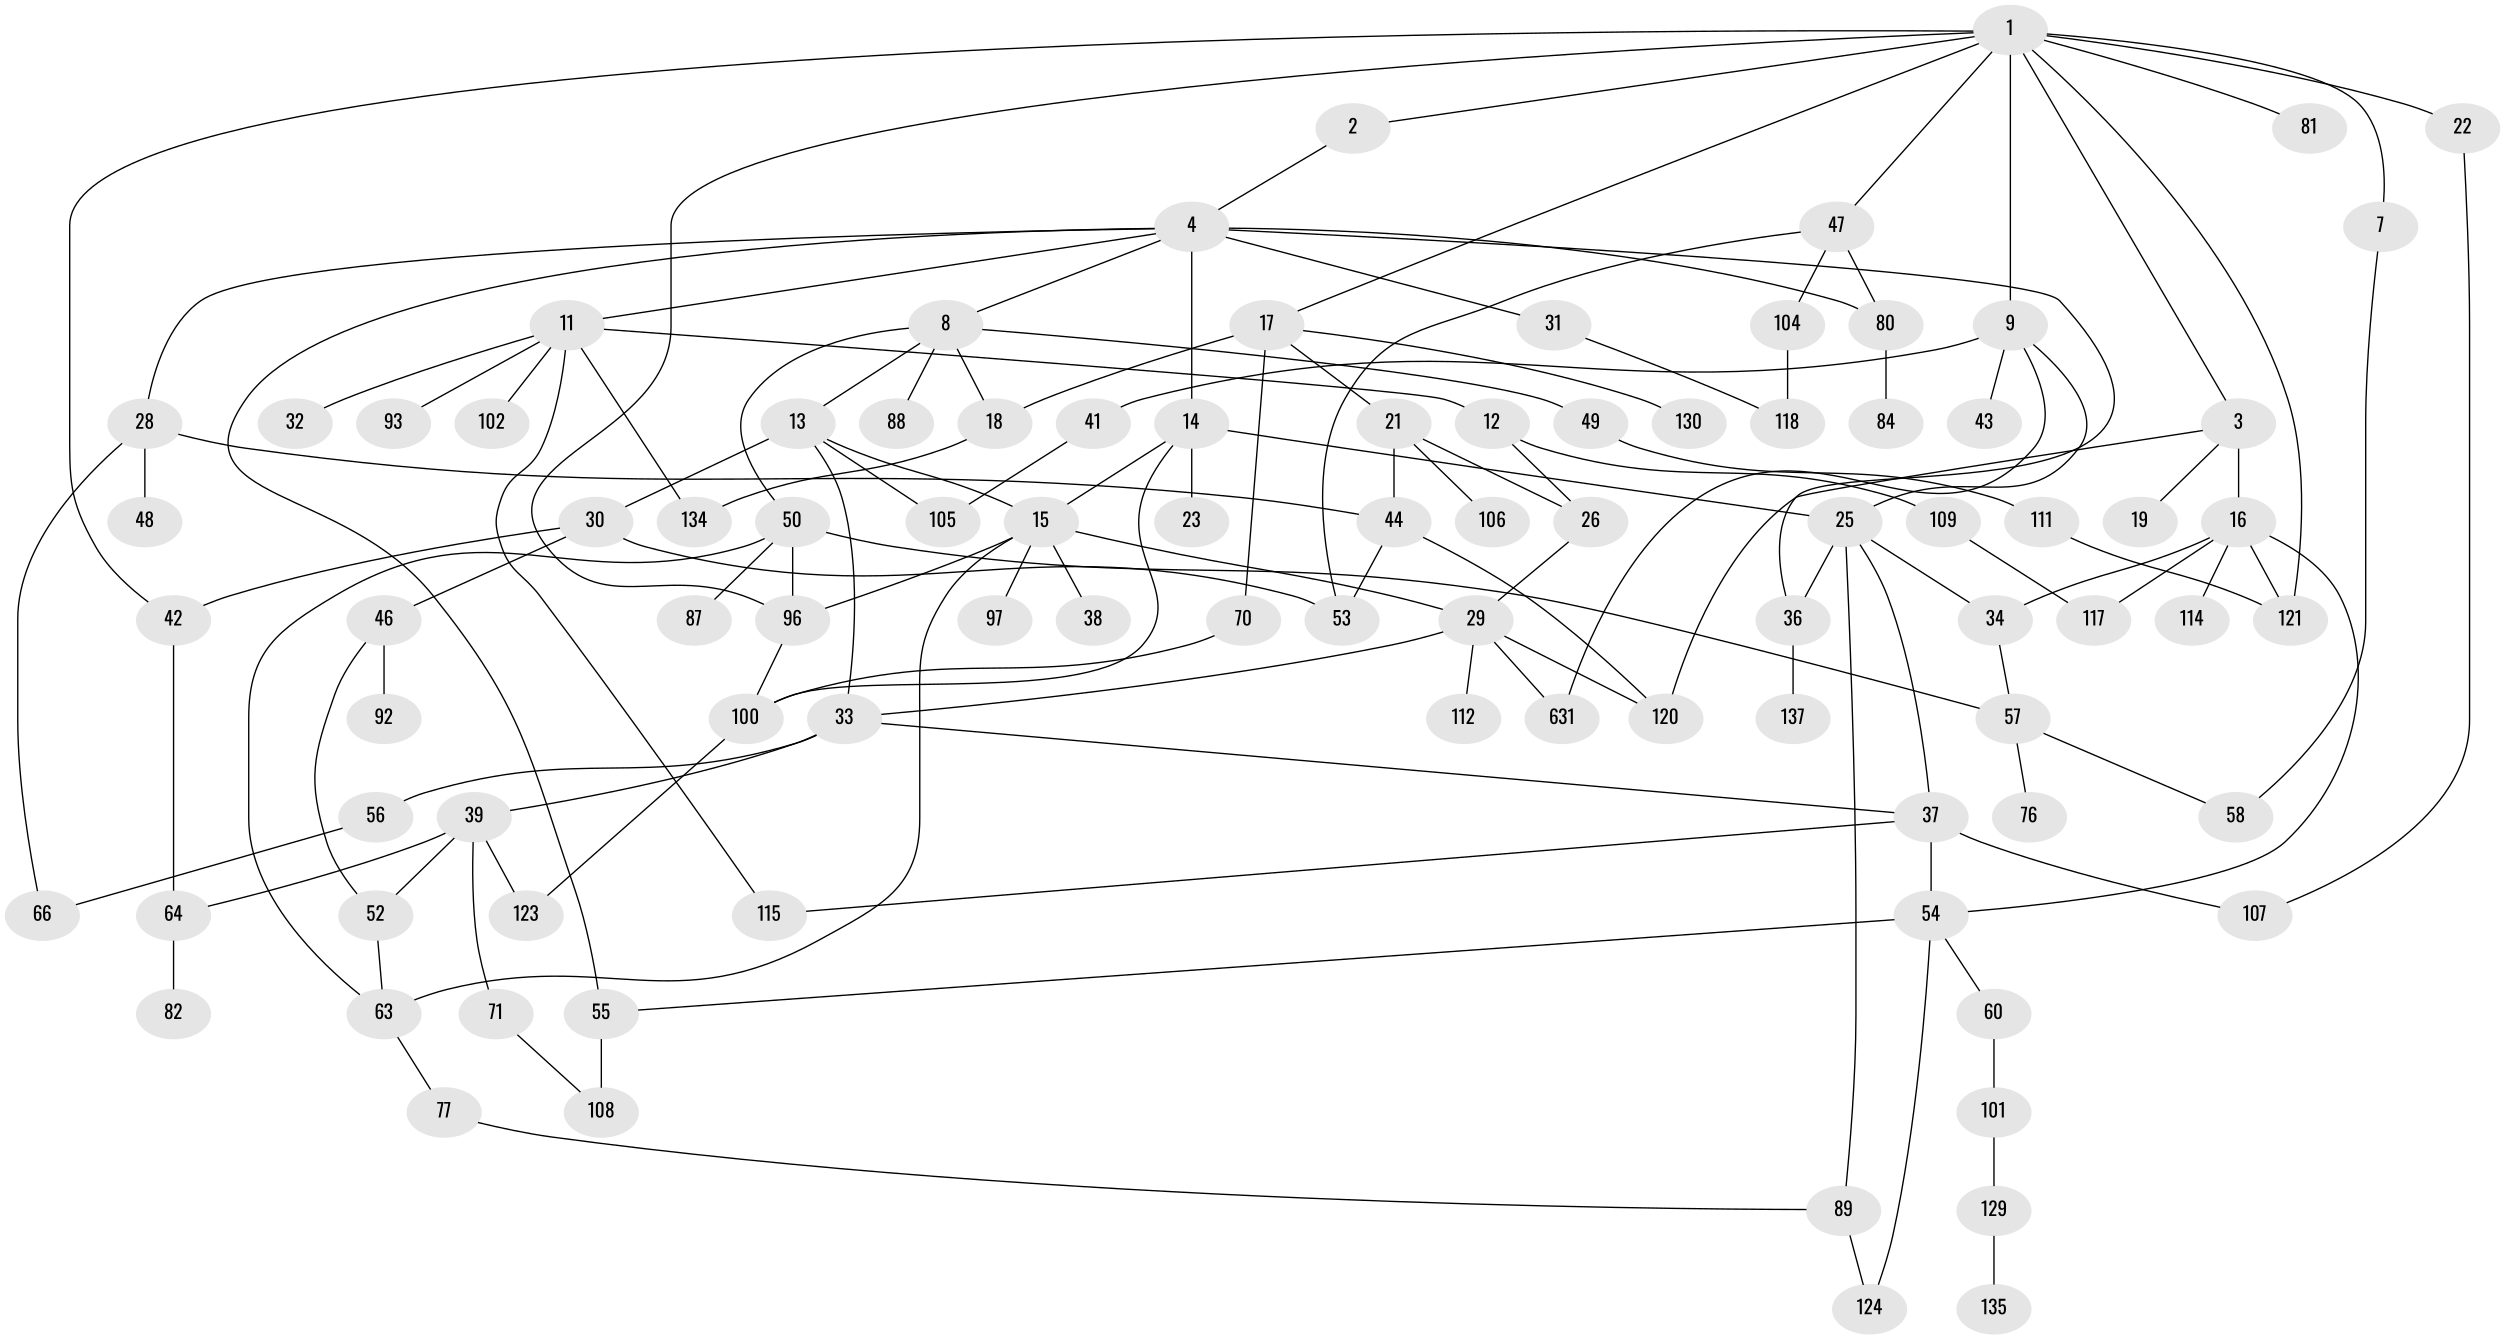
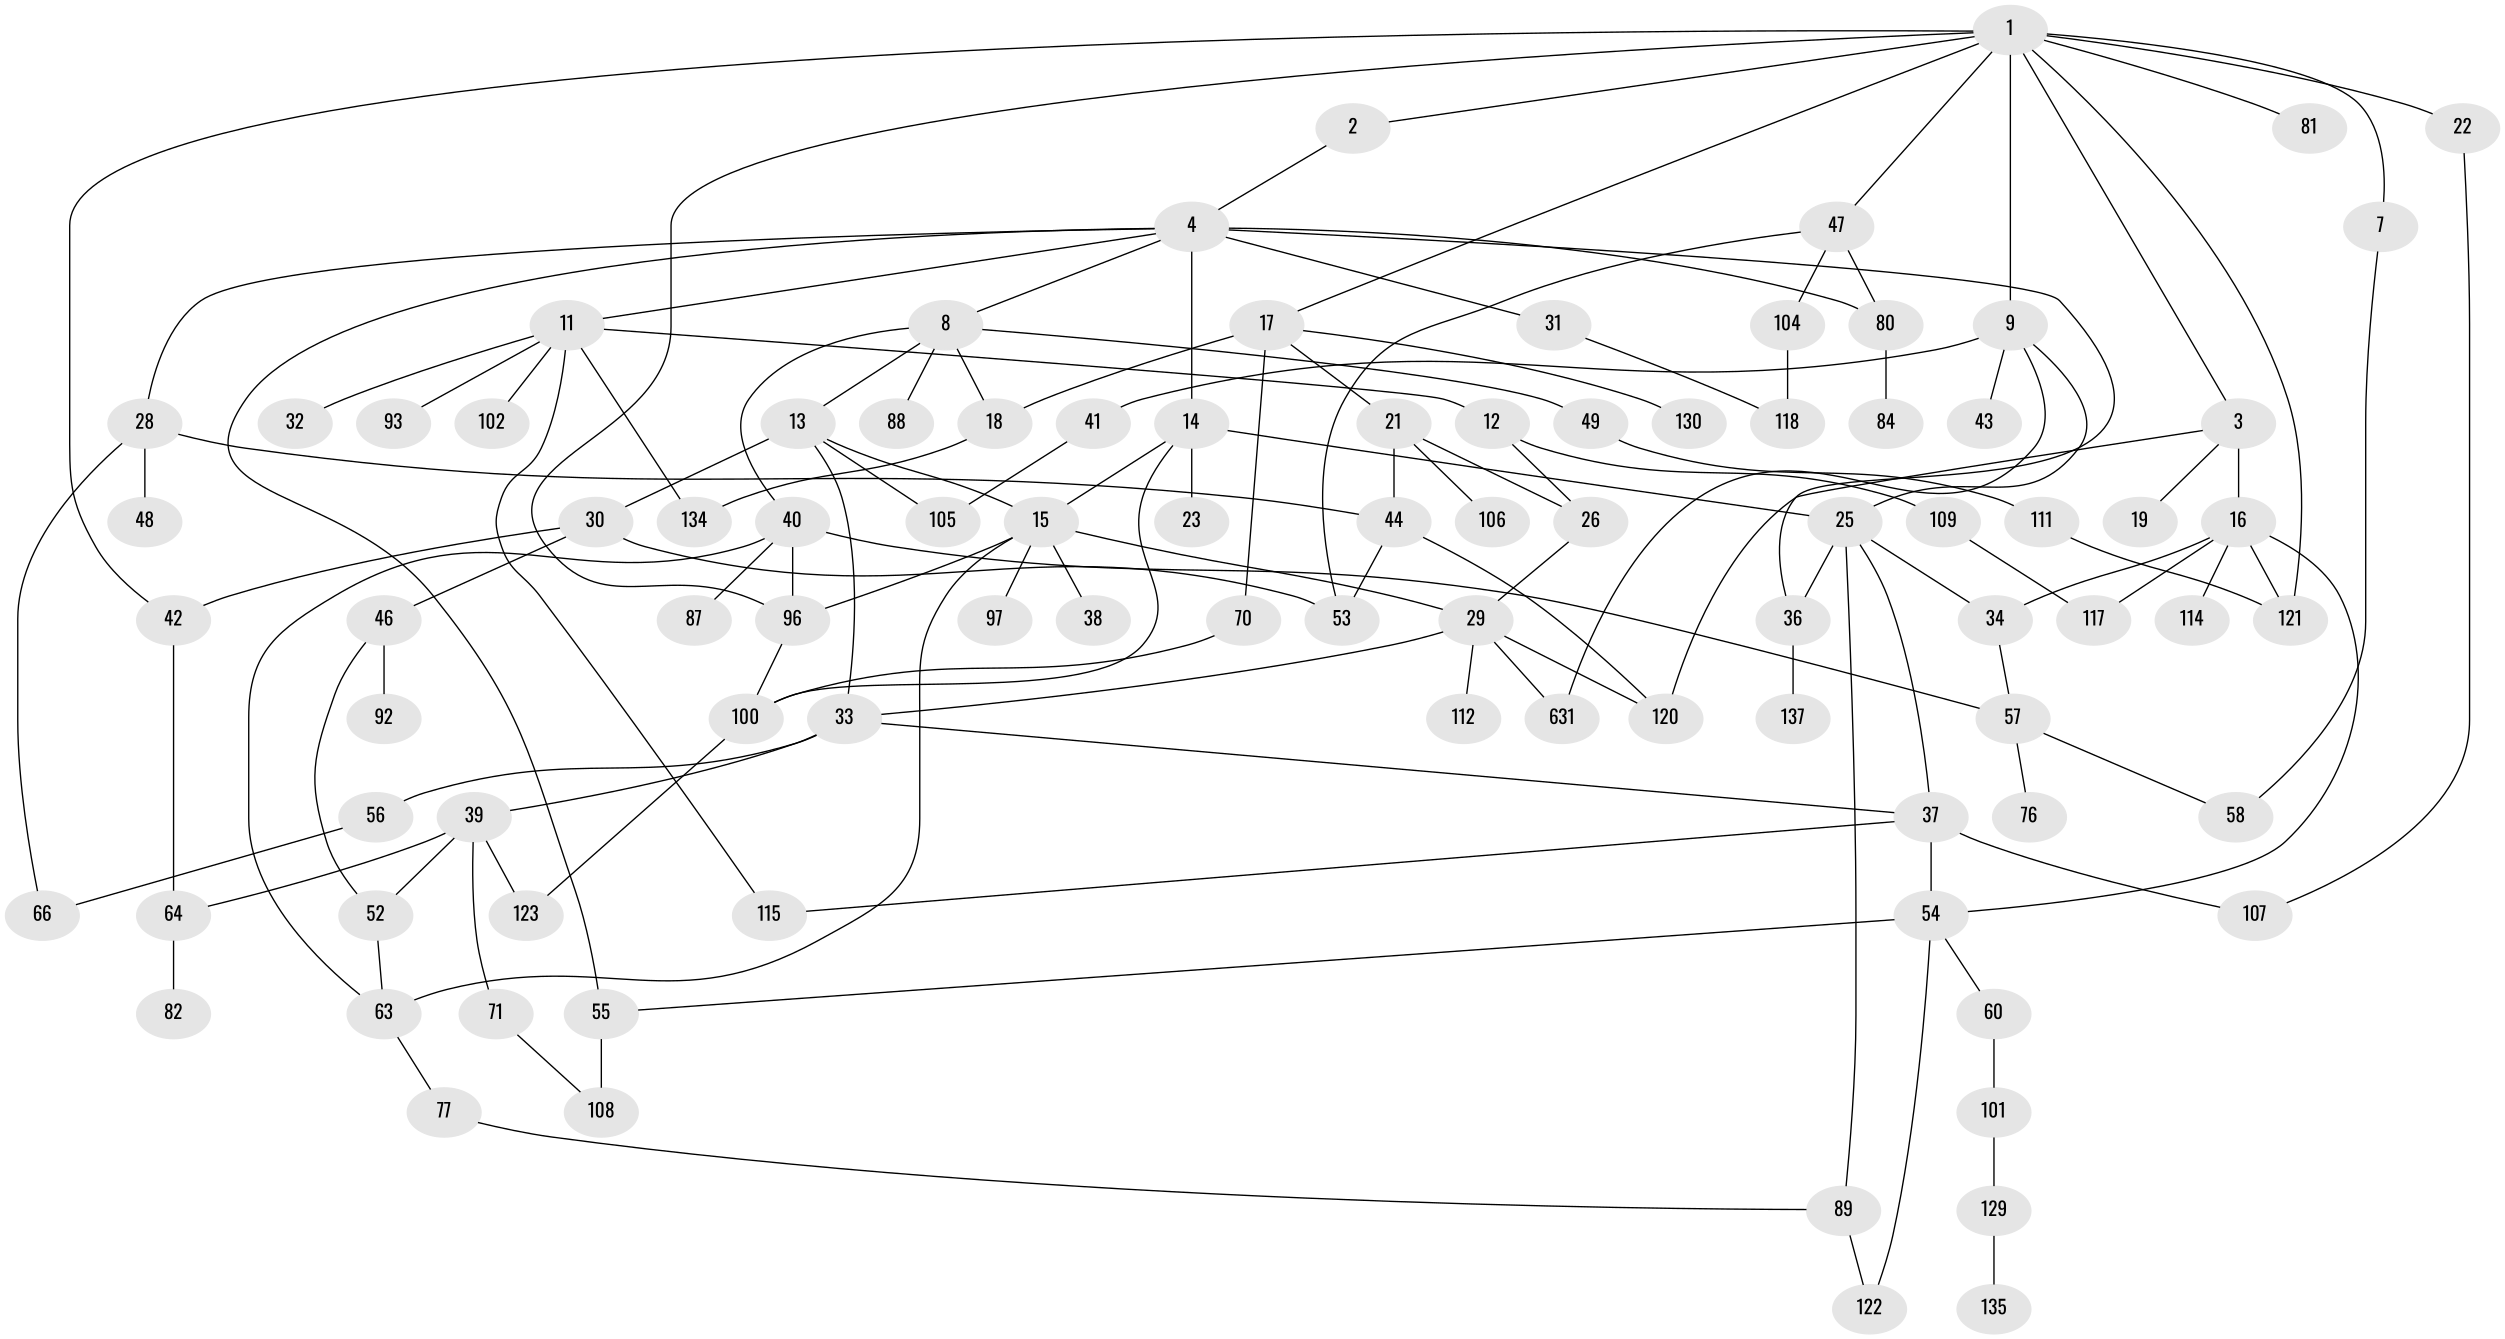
node "50": label "50" -> "40"
node "124": label "124" -> "122"
